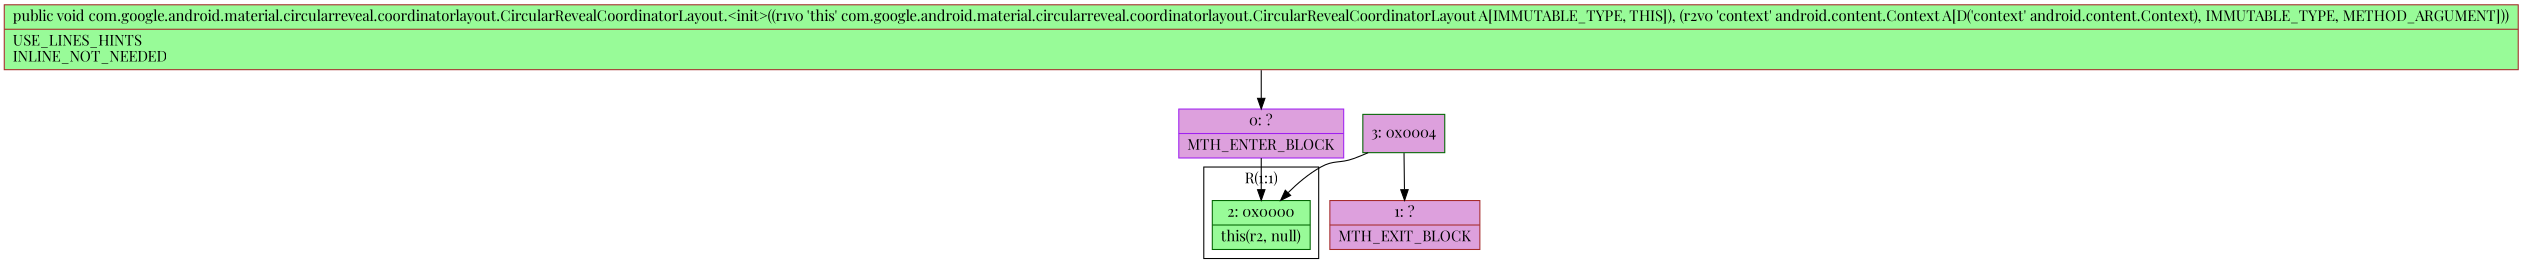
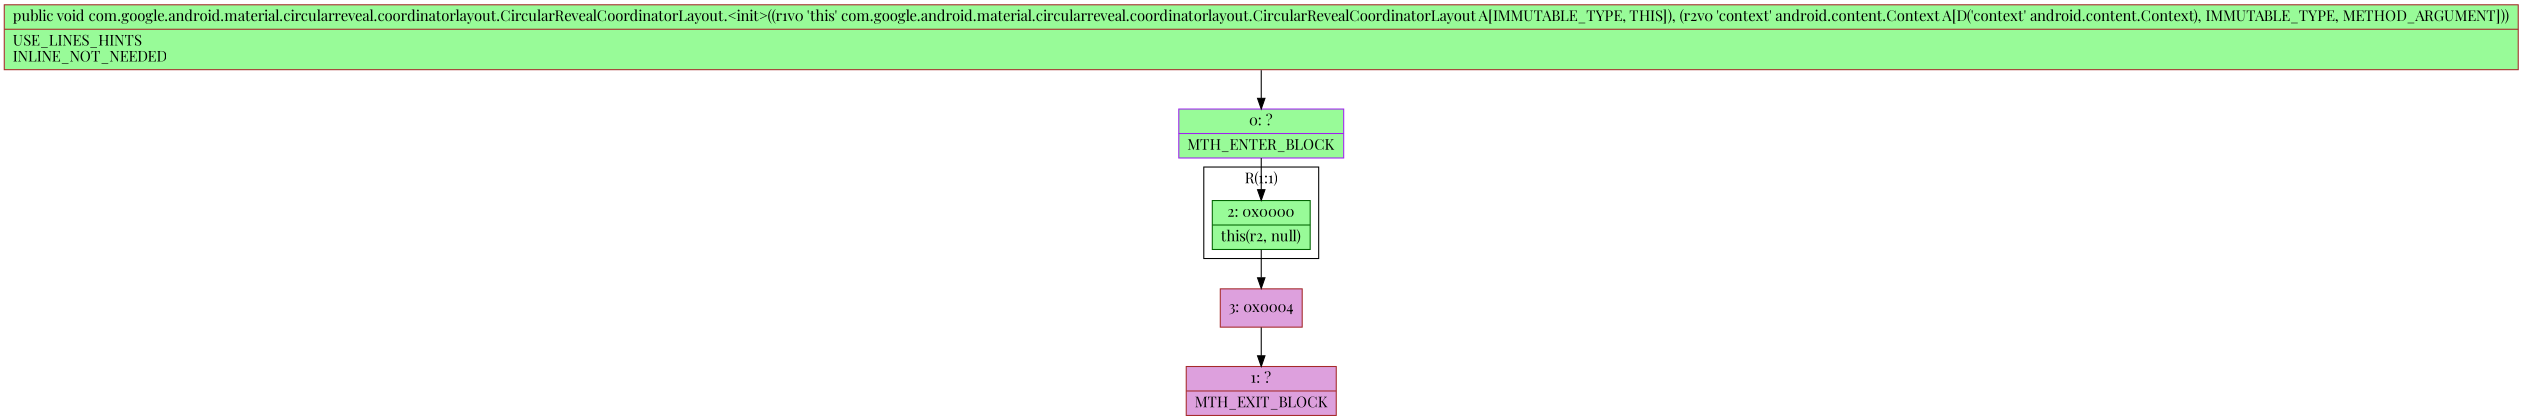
node "0: ?": fillcolor plum -> palegreen
node "3: 0x0004": color darkgreen -> brown
edge "3: 0x0004" -> "2: 0x0000": reversed
